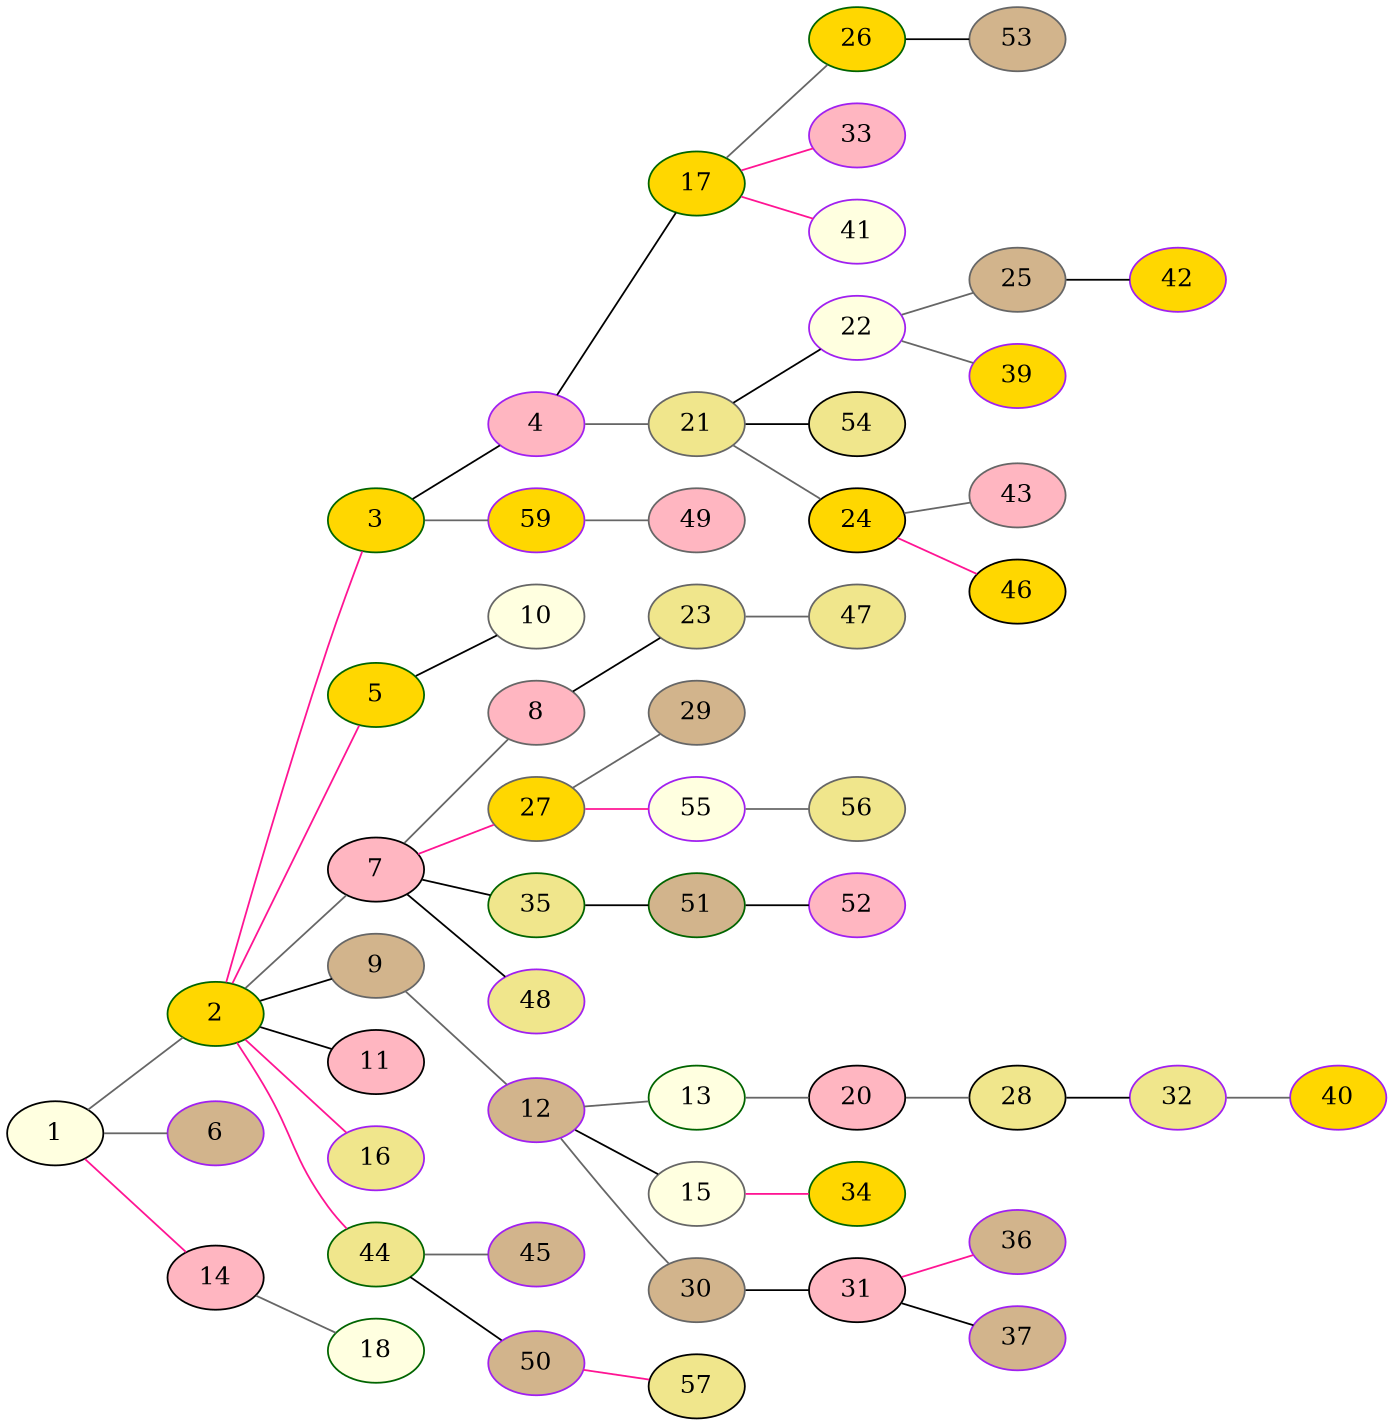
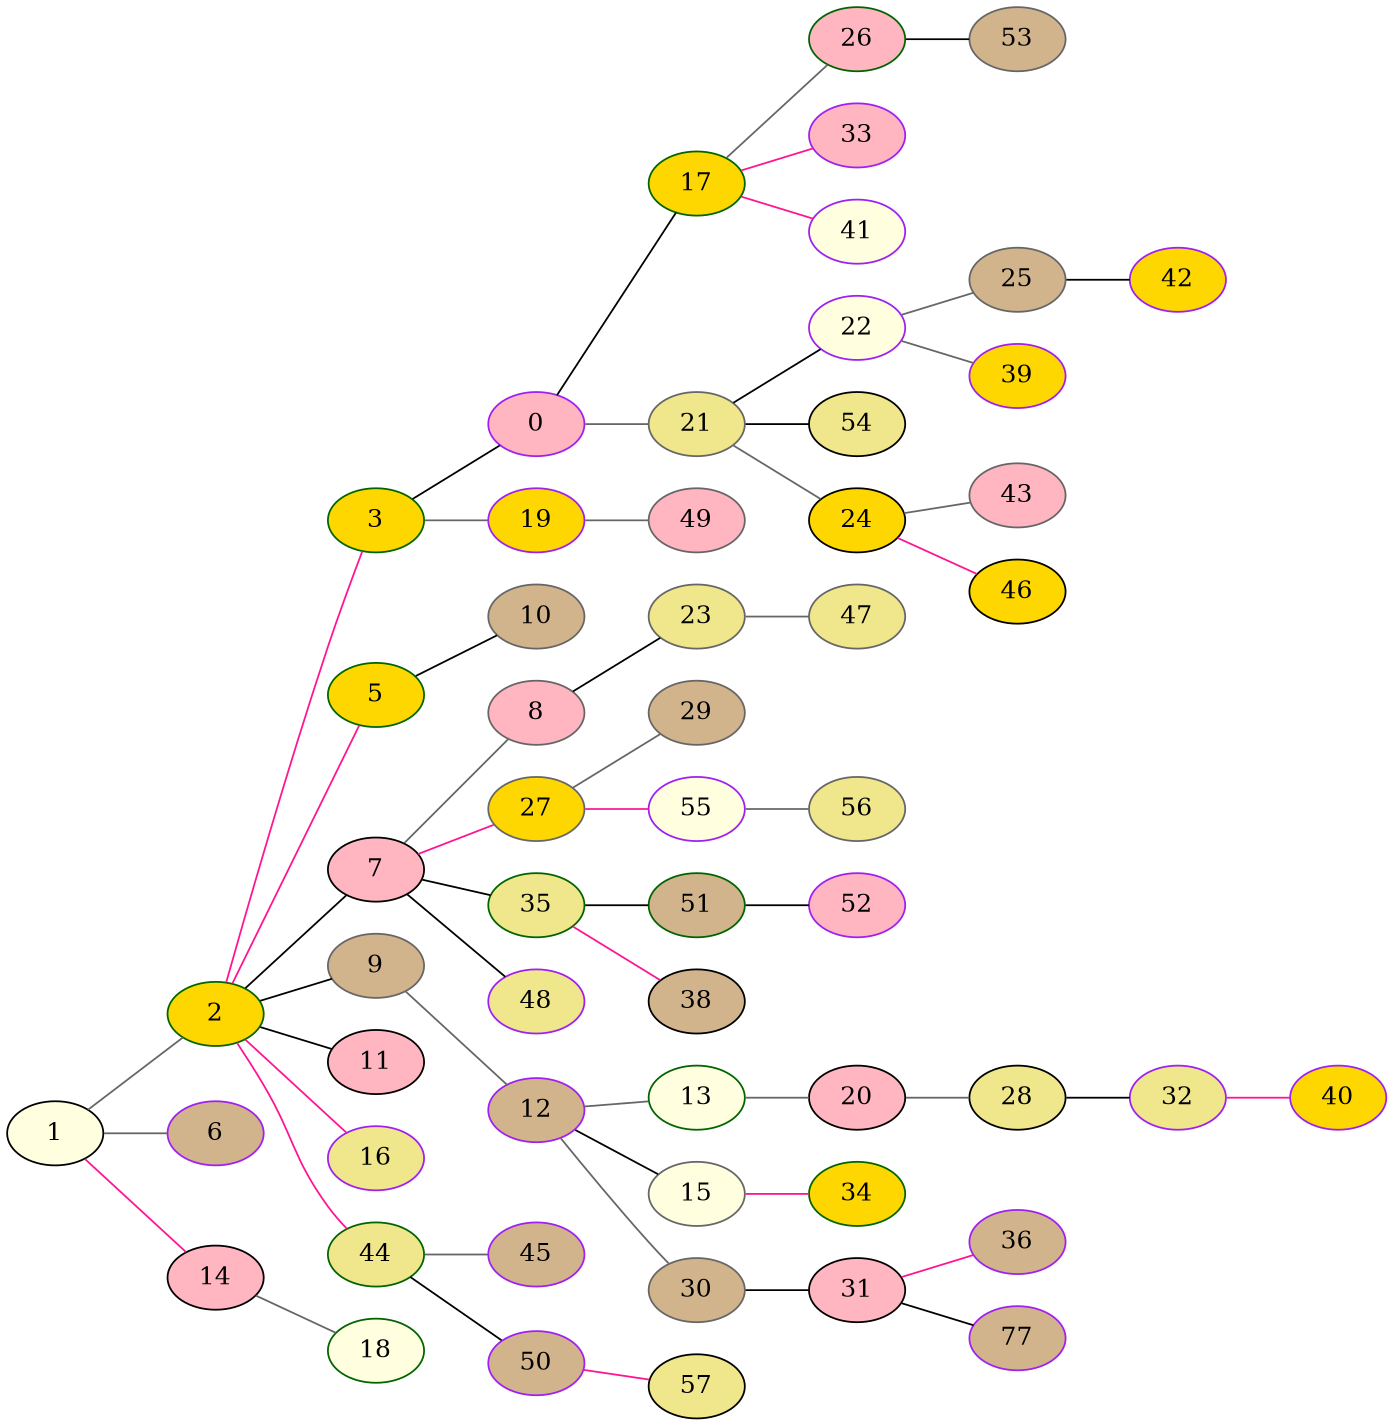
node "26": fillcolor gold -> lightpink
node "4": label "4" -> "0"
node "59": label "59" -> "19"
node "10": fillcolor lightyellow -> tan
edge "7" -- "2": color gray40 -> black
node "38": added
edge "32" -- "40": color gray40 -> deeppink
node "37": label "37" -> "77"
